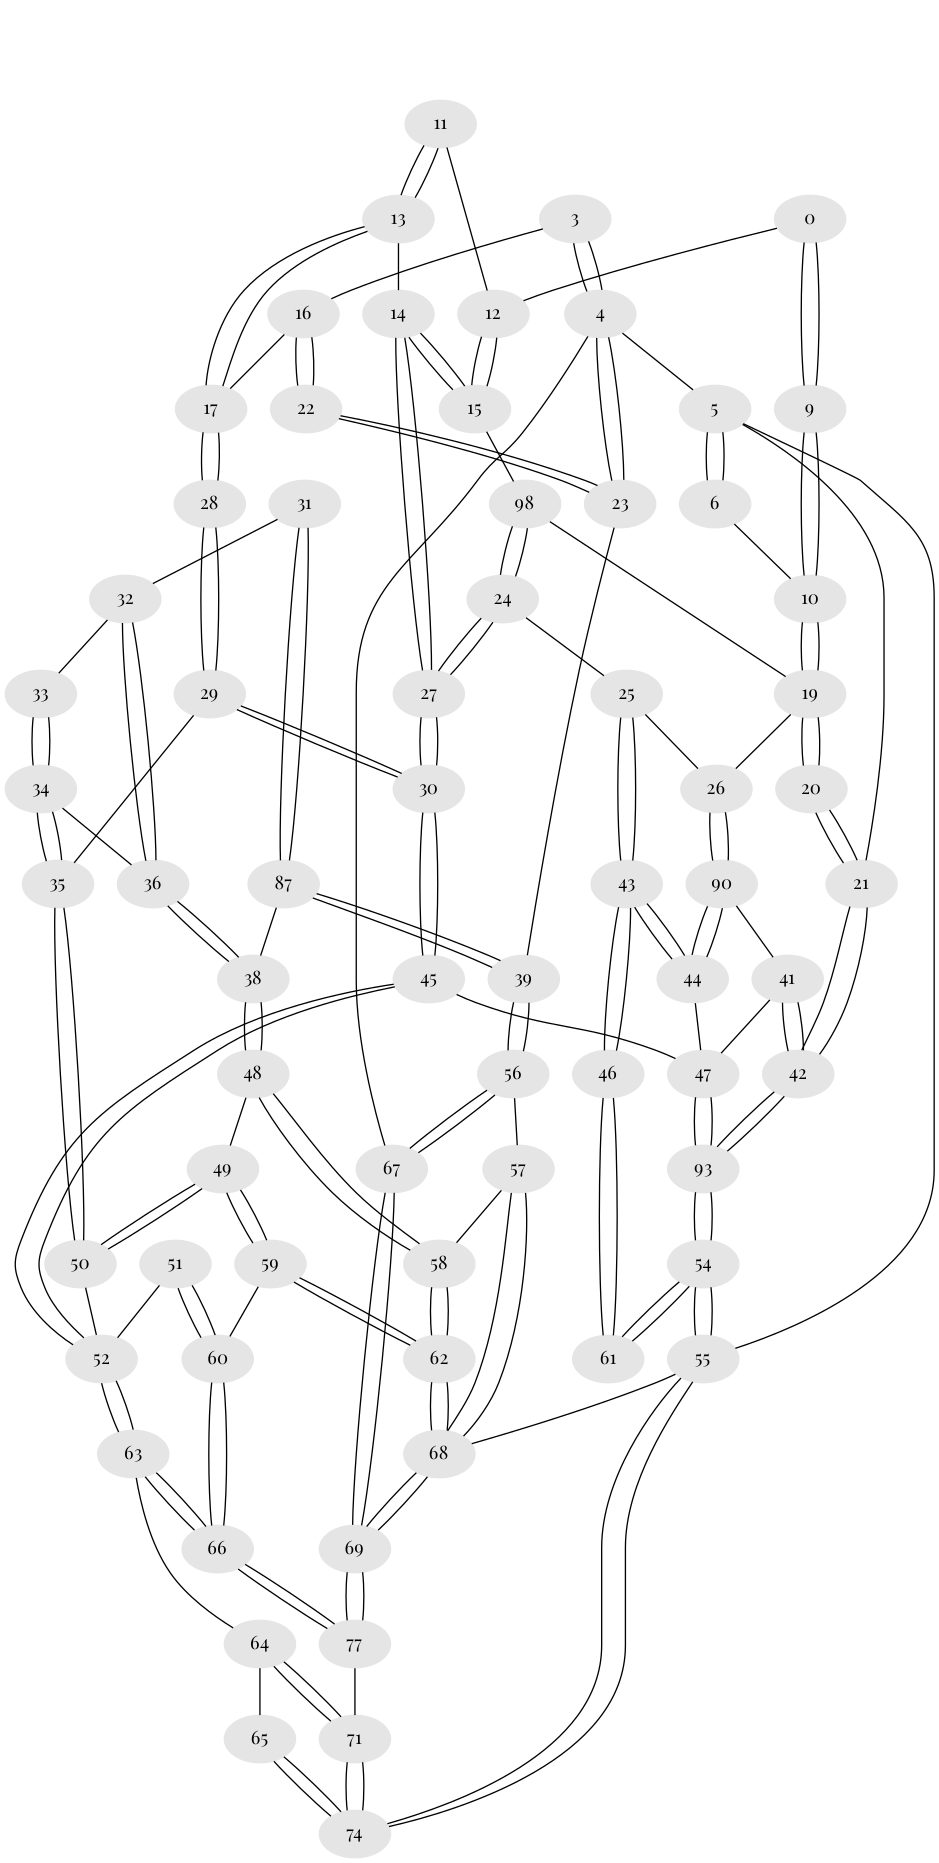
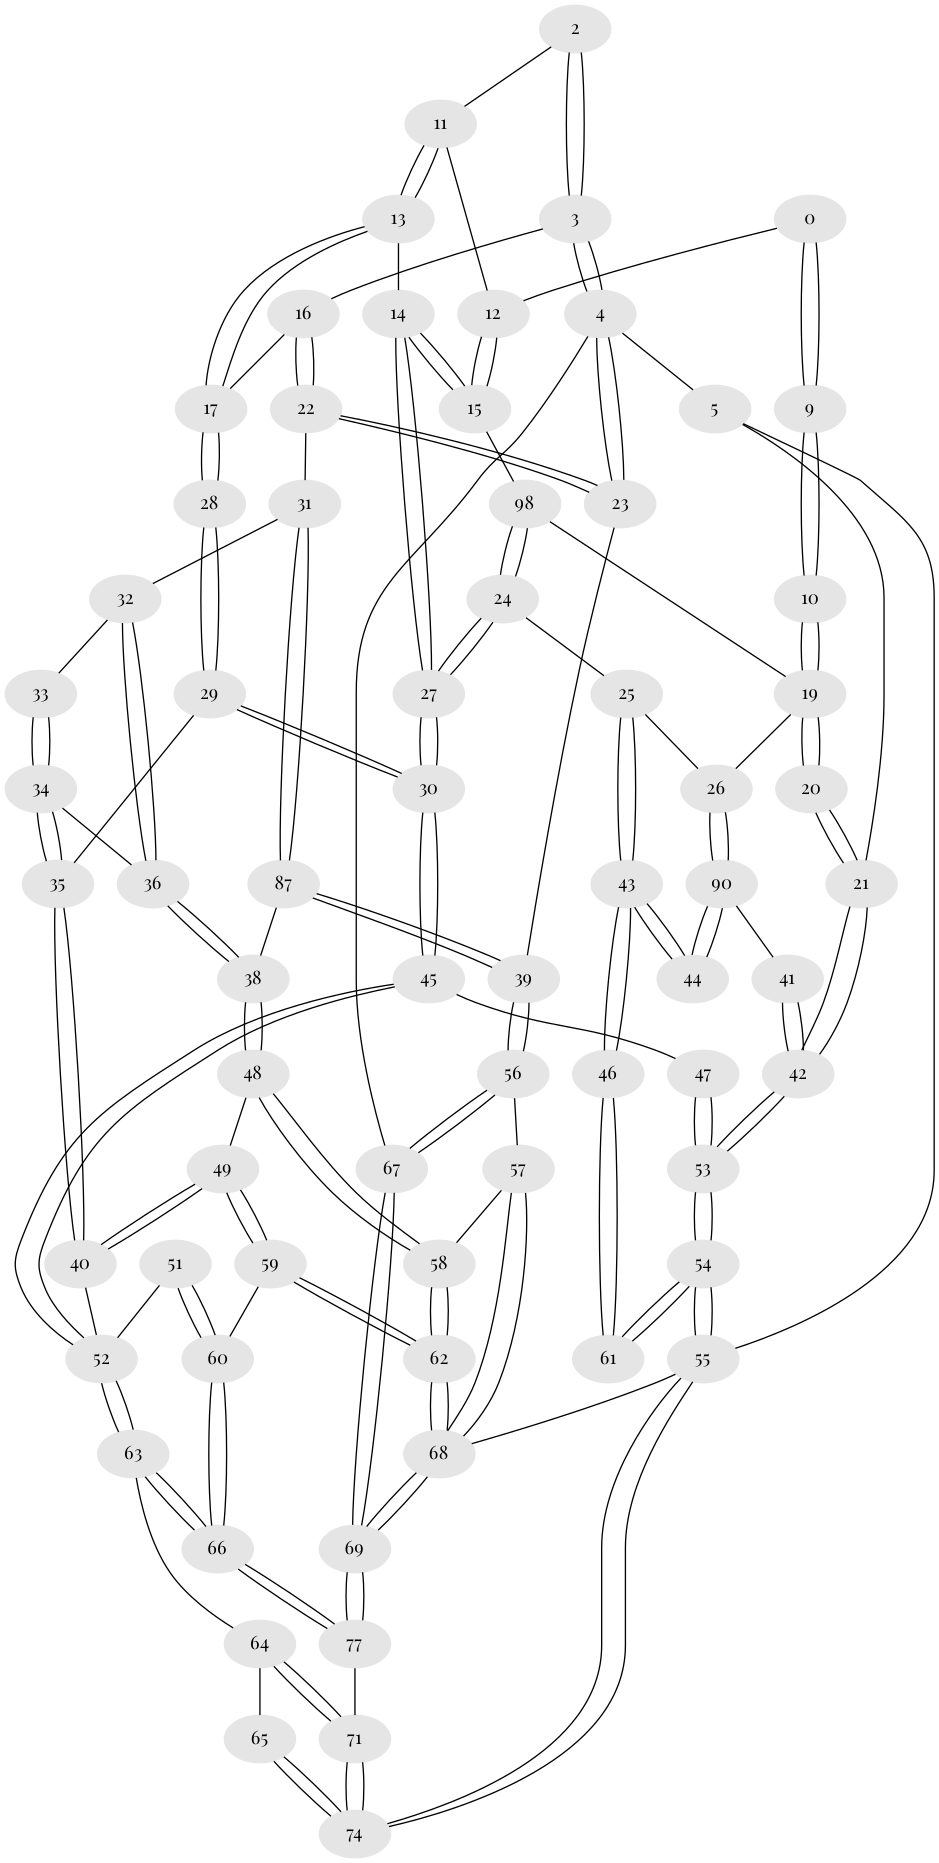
node "2": added
edge "22" -- "31": added
node "6": removed
edge "44" -- "47": removed
edge "41" -- "47": removed
node "93": label "93" -> "53"
node "50": label "50" -> "40"
